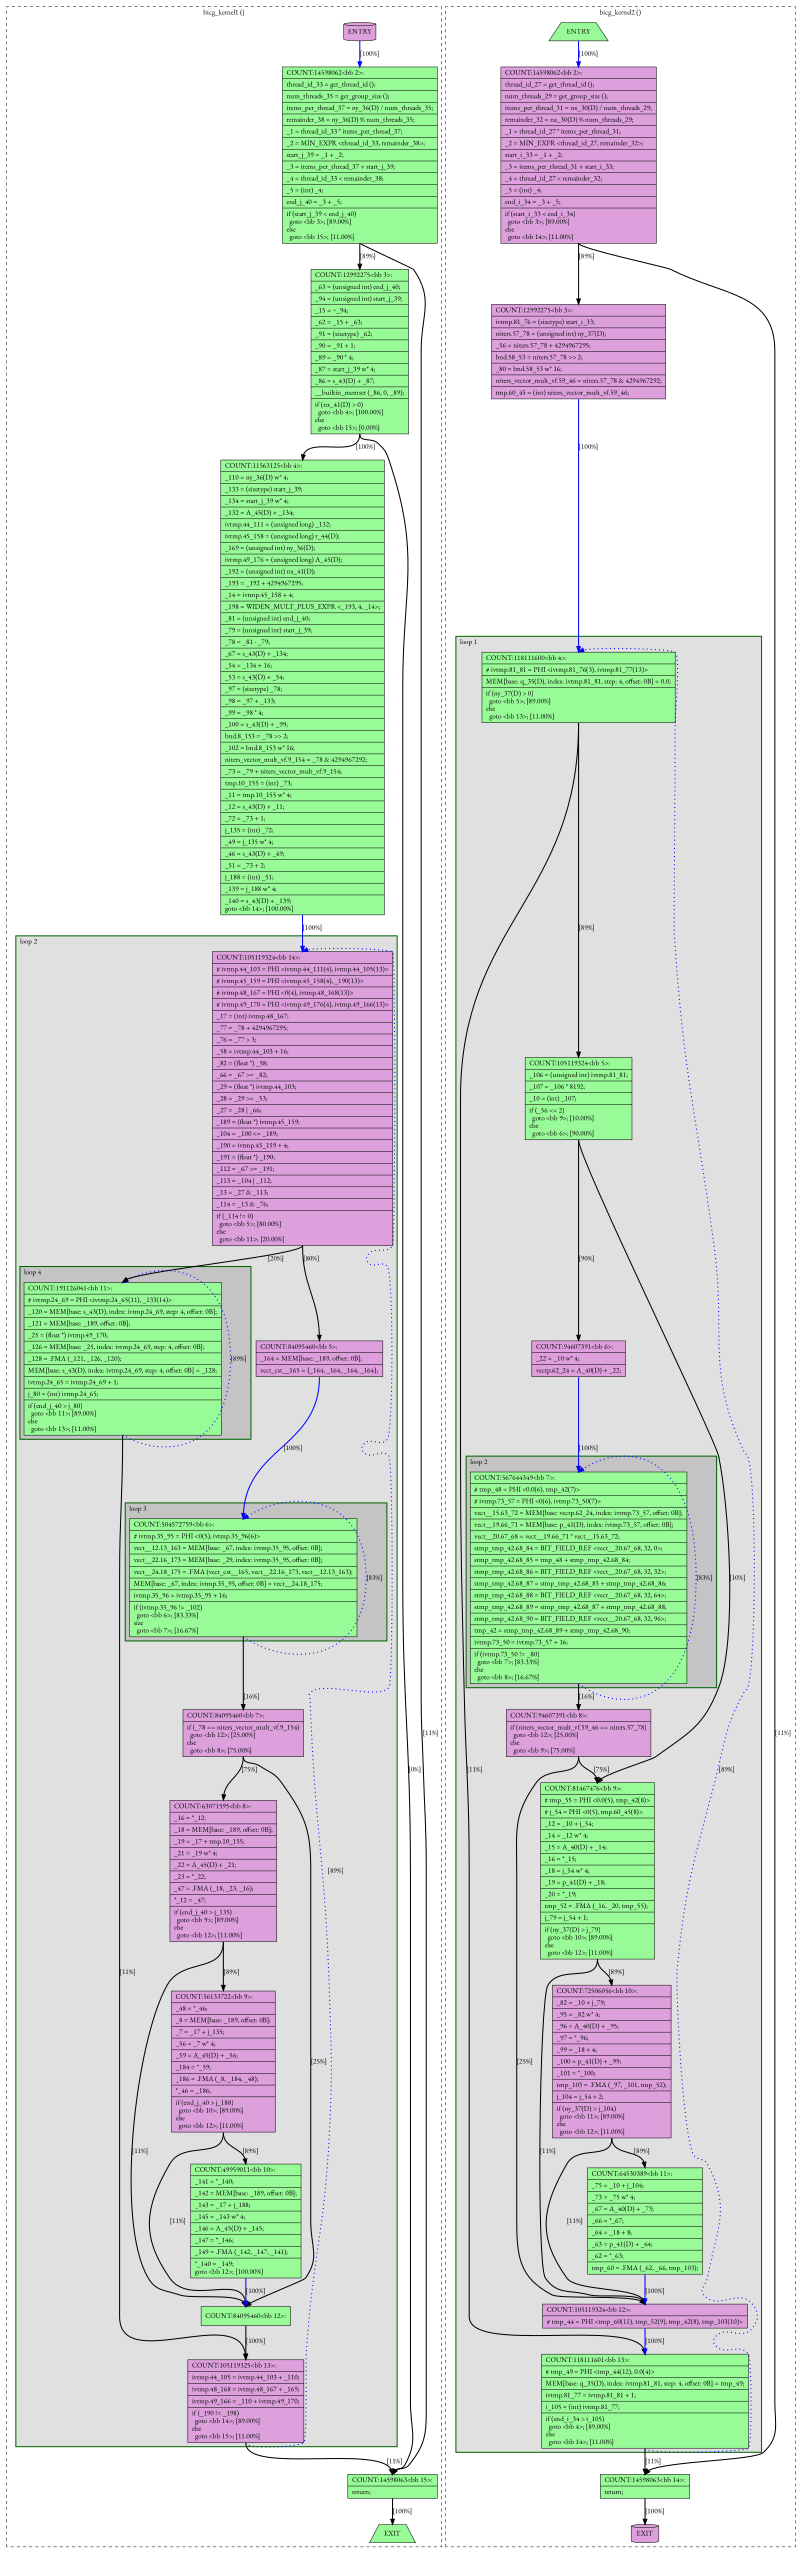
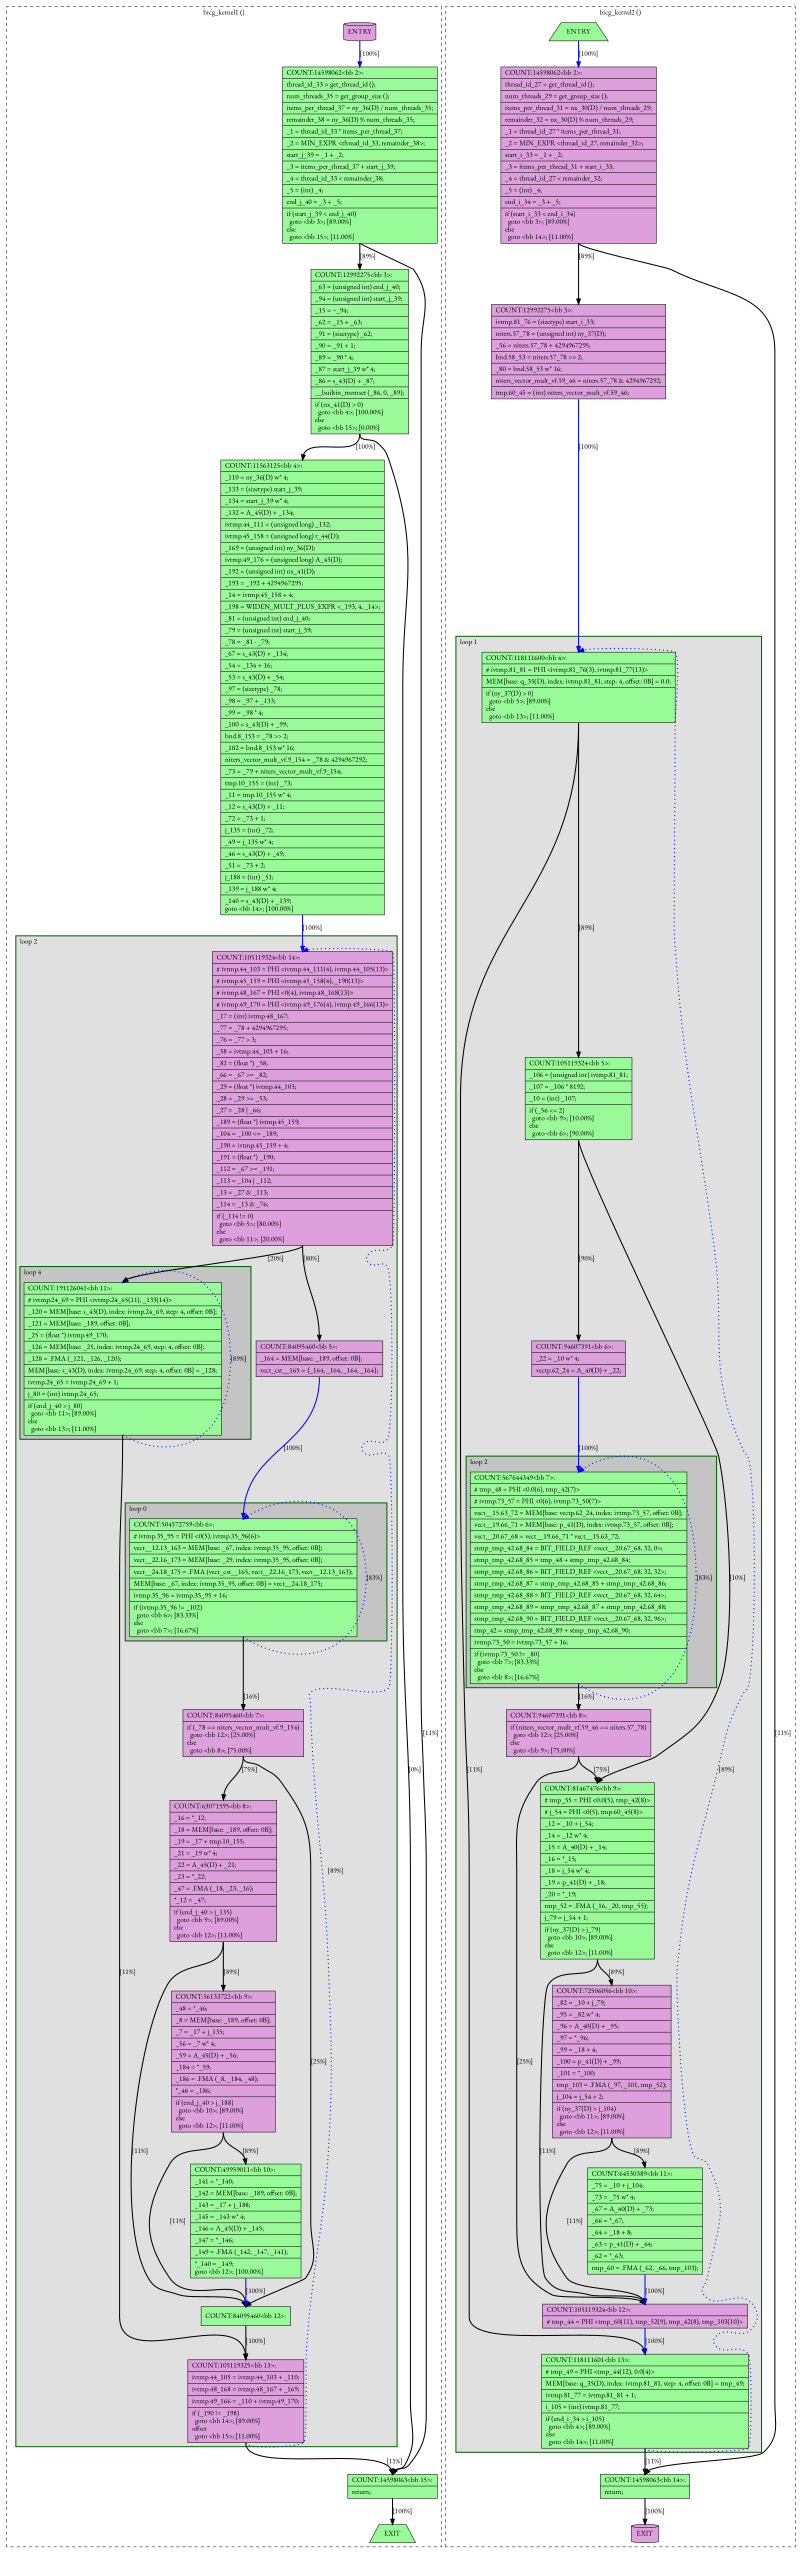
cluster "loop 3": label "loop 3" -> "loop 0"
node "COUNT:504572759<bb 6>:": text "size" -> "else"
node "COUNT:105119325<bb 13>:": text "else" -> "offset"
